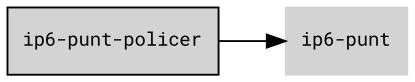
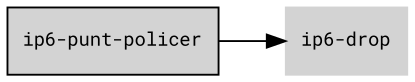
node "ip6-punt": label "ip6-punt" -> "ip6-drop"
